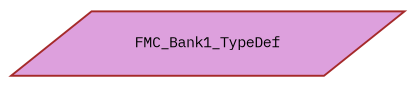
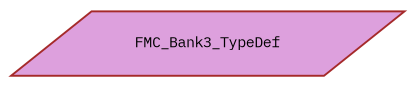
node "FMC_Bank1_TypeDef": label "FMC_Bank1_TypeDef" -> "FMC_Bank3_TypeDef"
